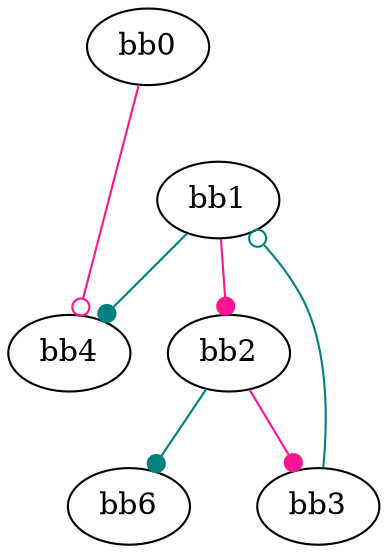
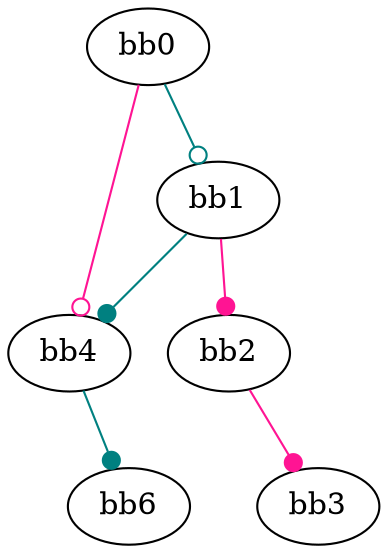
edge "bb3" -> "bb1": now "bb0" -> "bb1"
edge "bb2" -> "bb6": now "bb4" -> "bb6"
